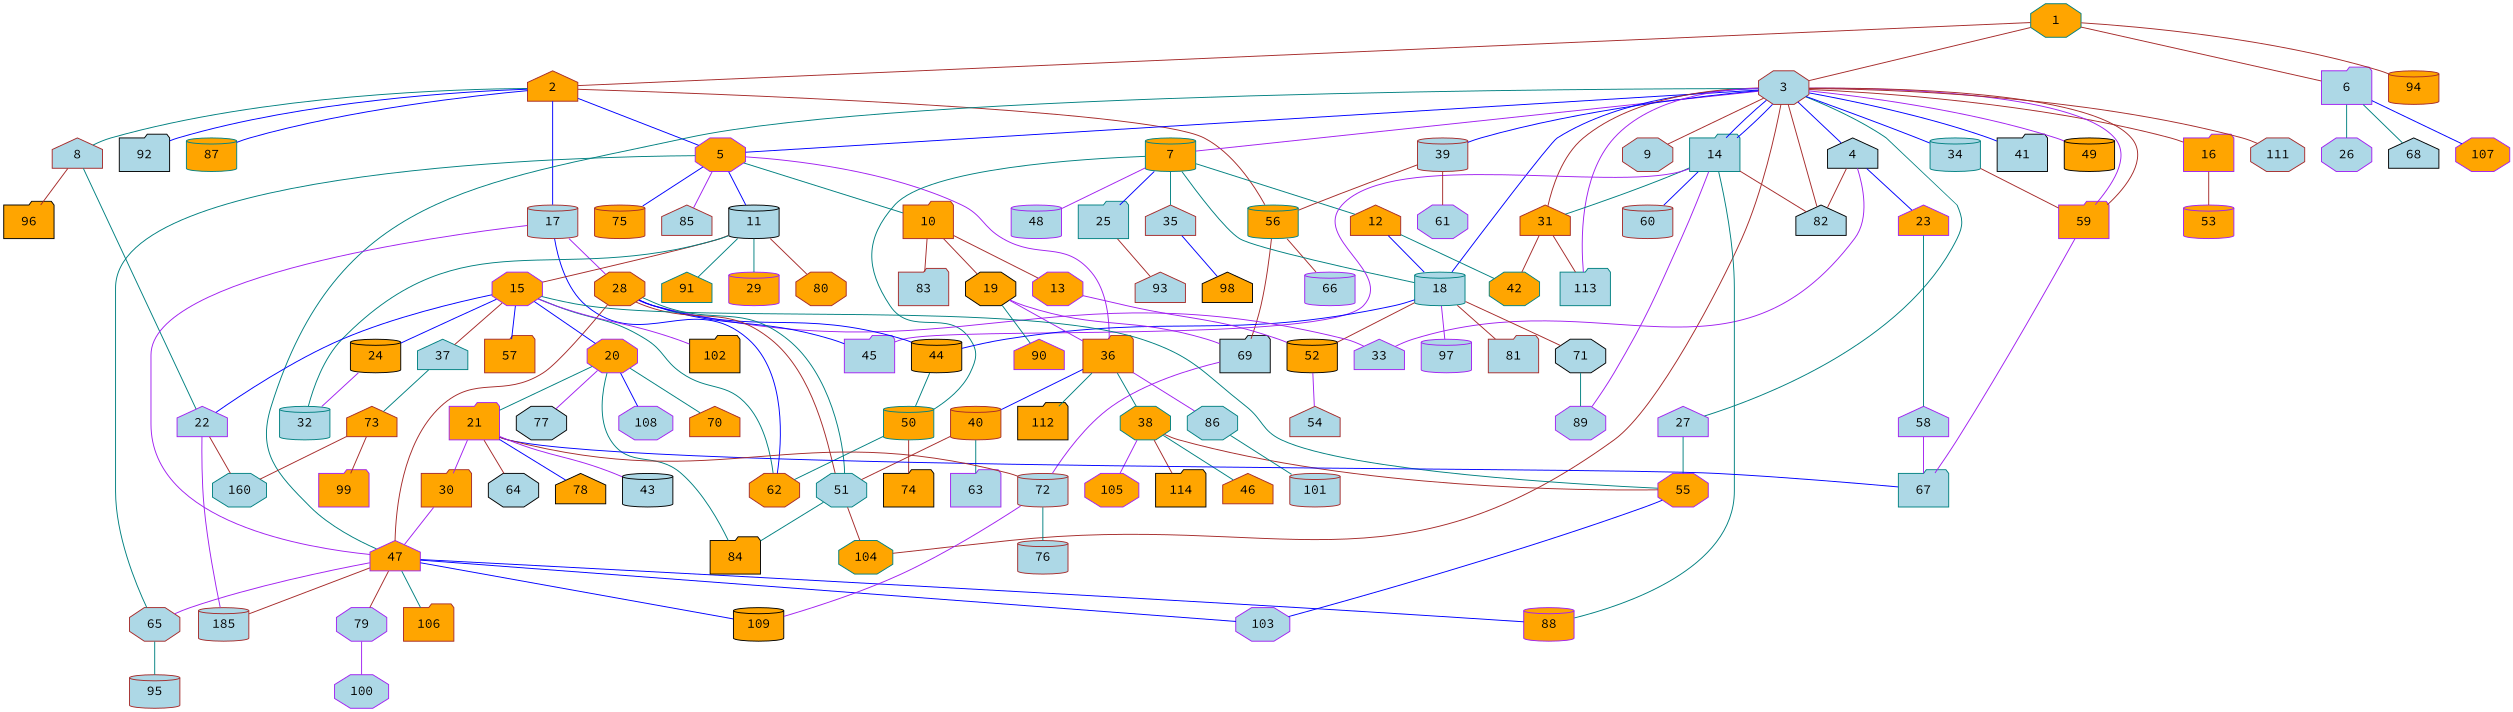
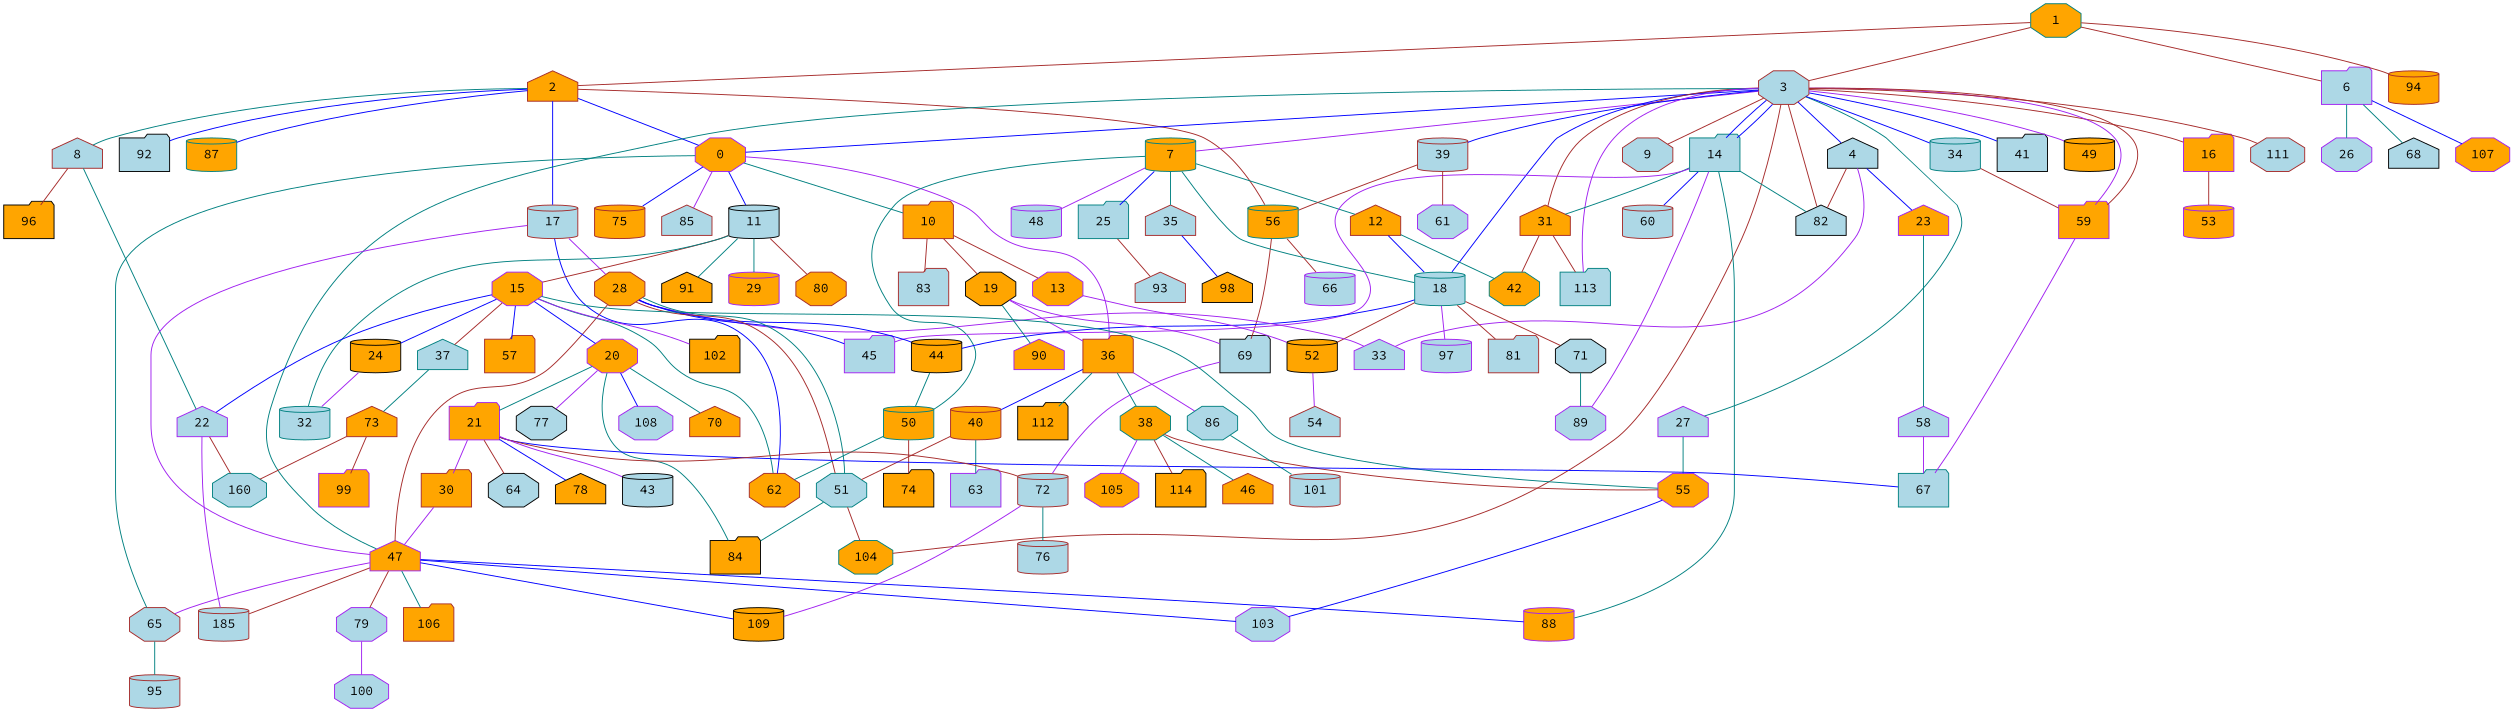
node "5": label "5" -> "0"
edge "14" -- "82": color brown -> teal
node "91": color teal -> black
